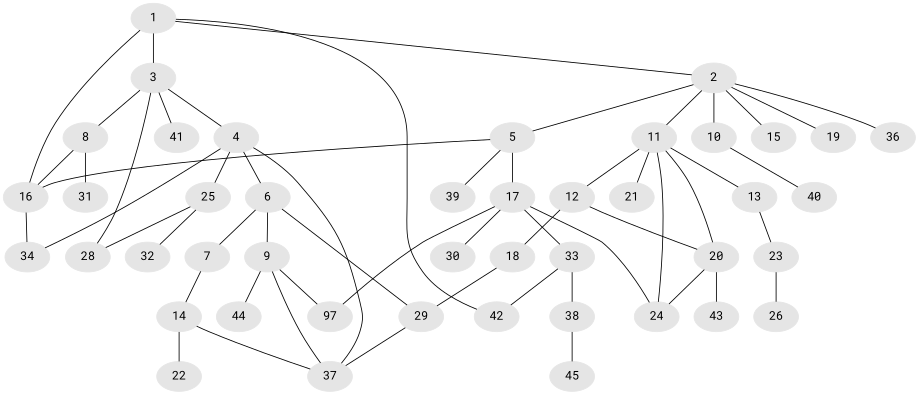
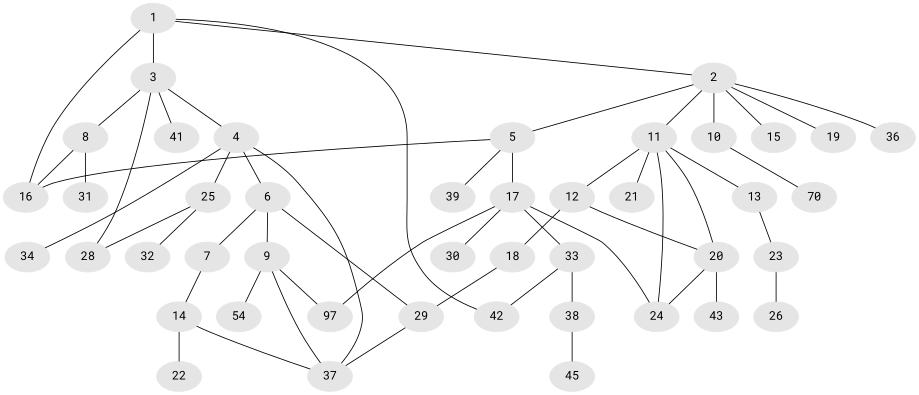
node "40": label "40" -> "70"
edge "16" -- "34": removed
node "44": label "44" -> "54"
